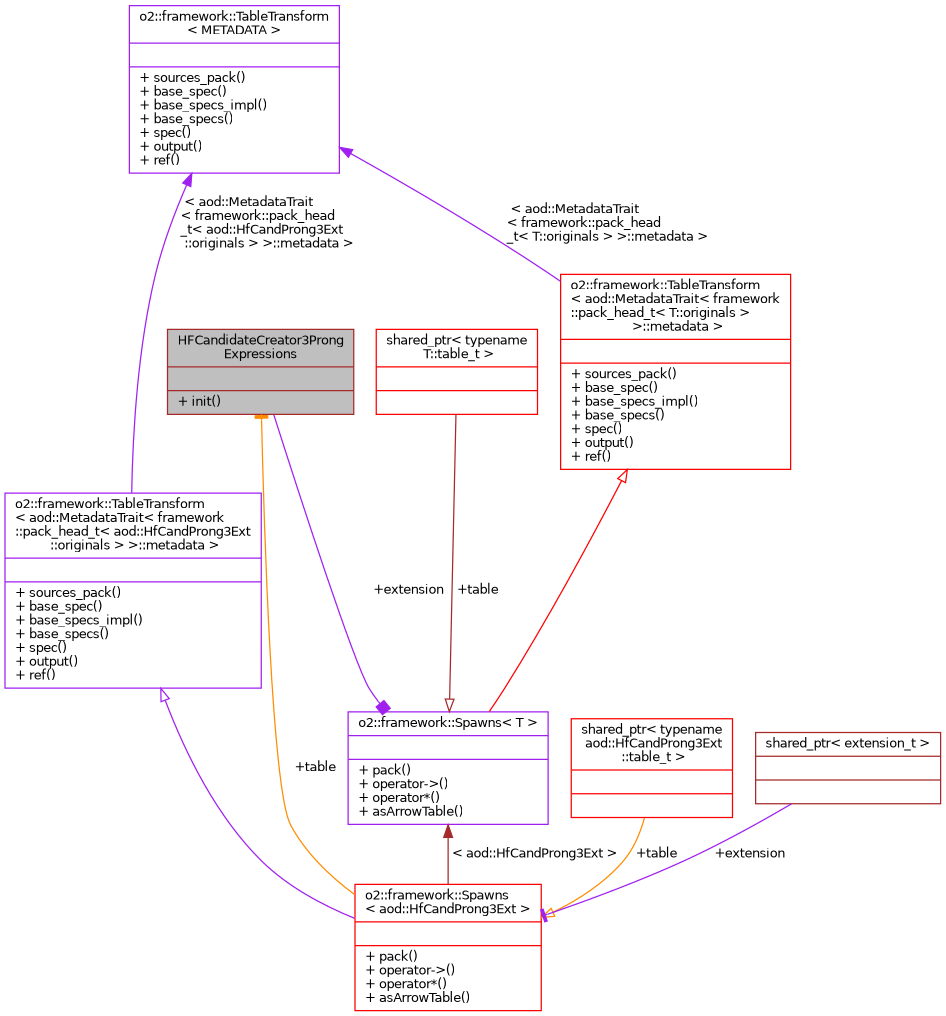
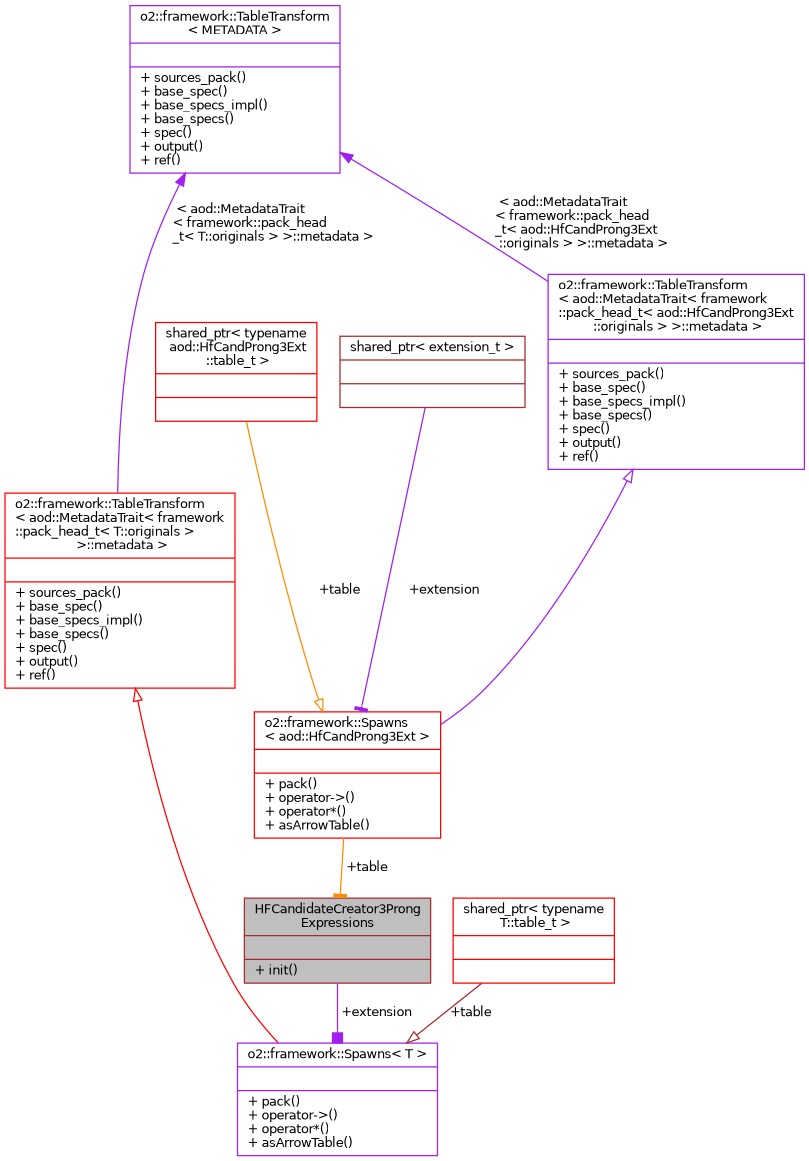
edge "o2::framework::Spawns" -> "o2::framework::Spawns< T >": removed, label "< aod::HfCandProng3Ext >"
